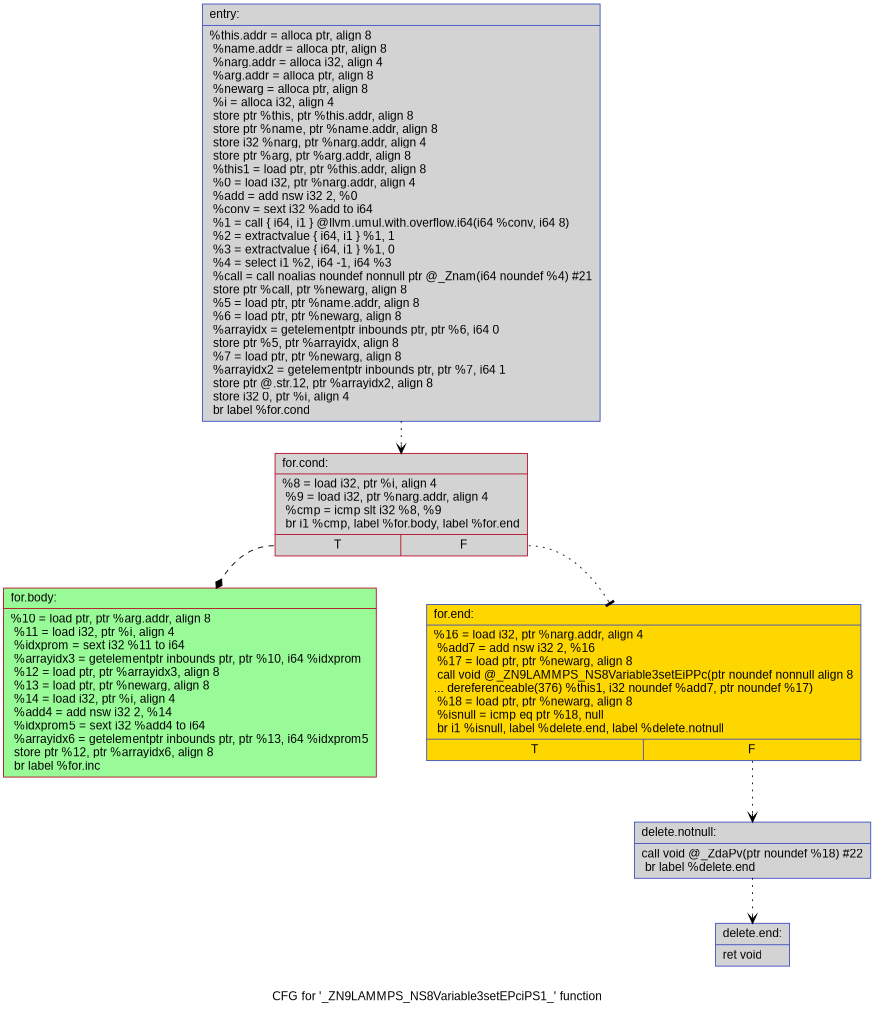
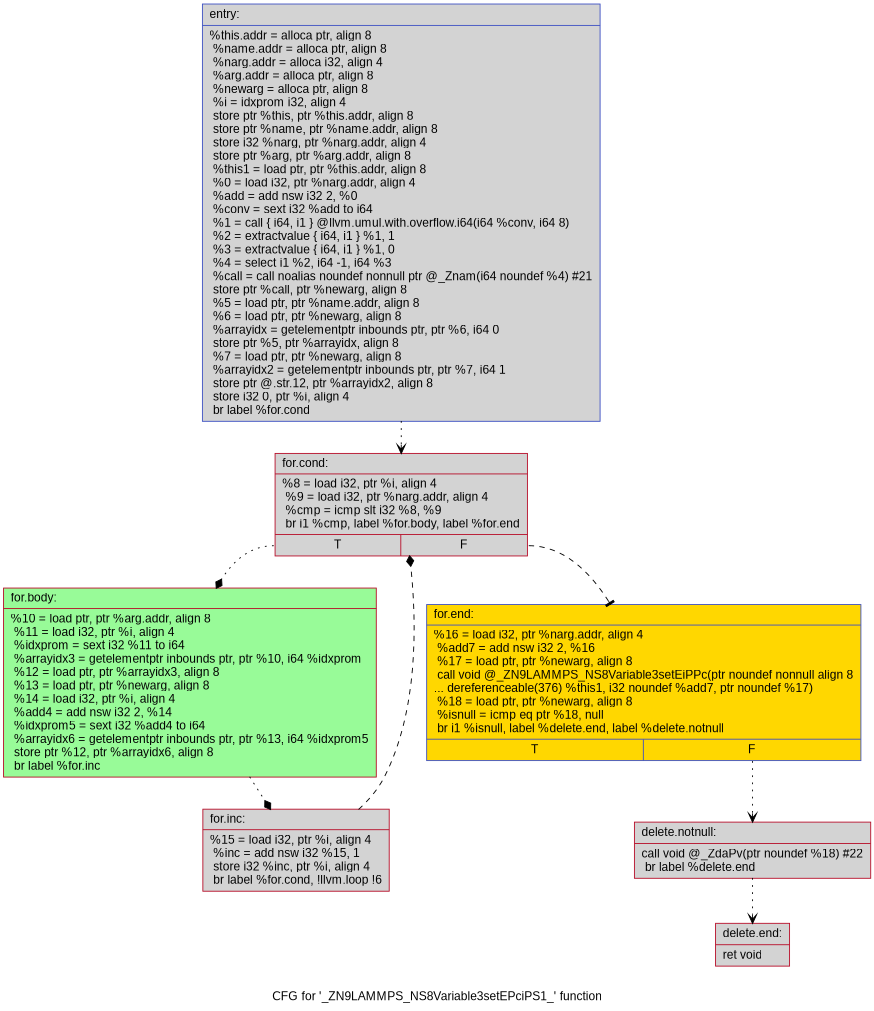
node "entry:": text "%i = alloca i32, align 4" -> "%i = idxprom i32, align 4"
edge "for.cond:" -> "for.body:": style dashed -> dotted
edge "for.cond:" -> "for.end:": style dotted -> dashed
node "for.inc:": added
node "delete.notnull:": color #3d50c3ff -> #b70d28ff
node "delete.end:": color #3d50c3ff -> #b70d28ff
